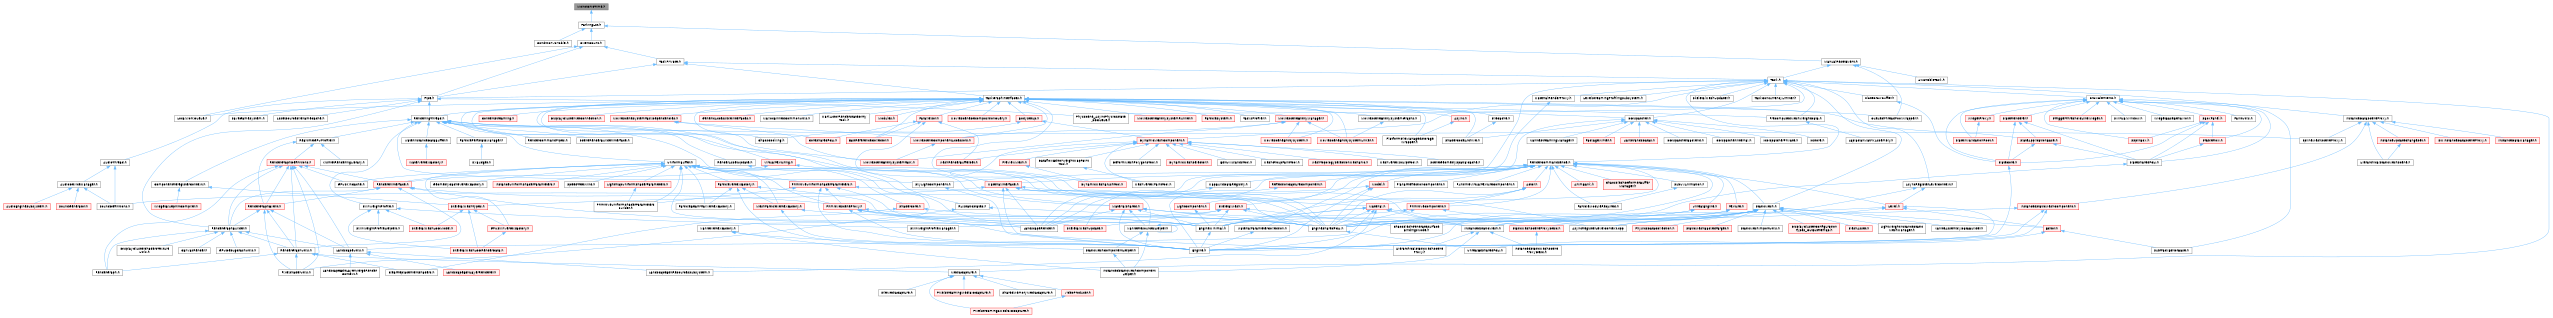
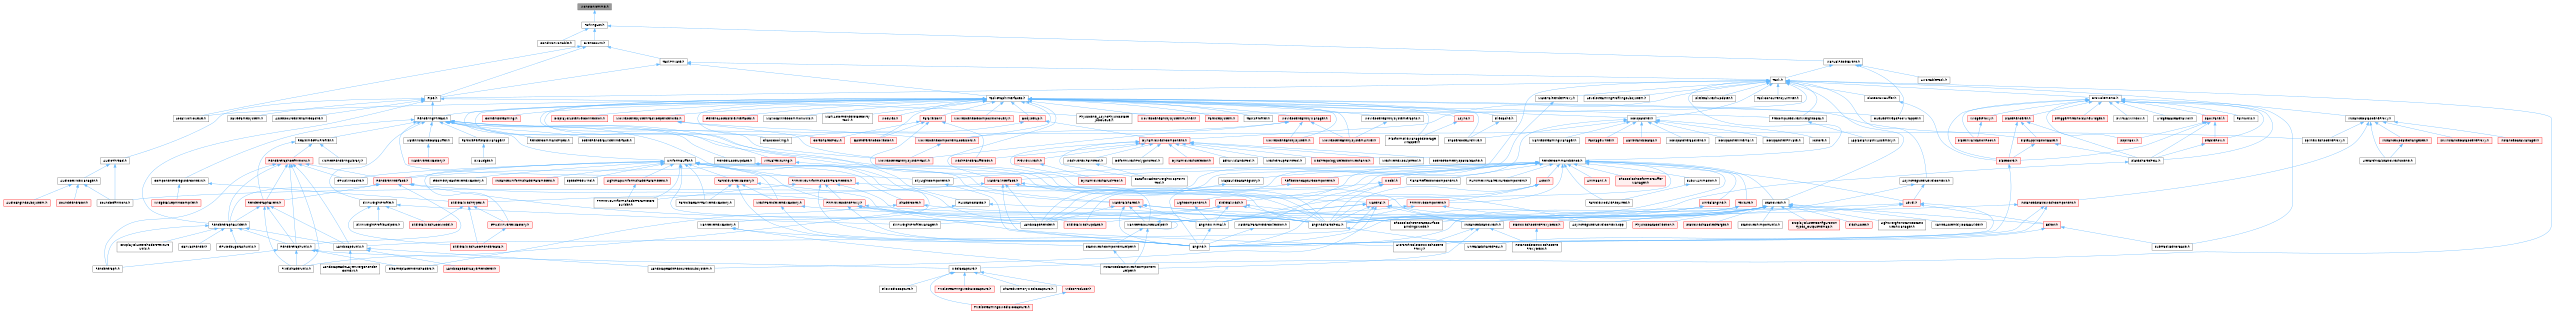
edge "MeshVertexPaintTool.h" -> "DataflowEditorWeightMapPaint Tool.h": reversed
